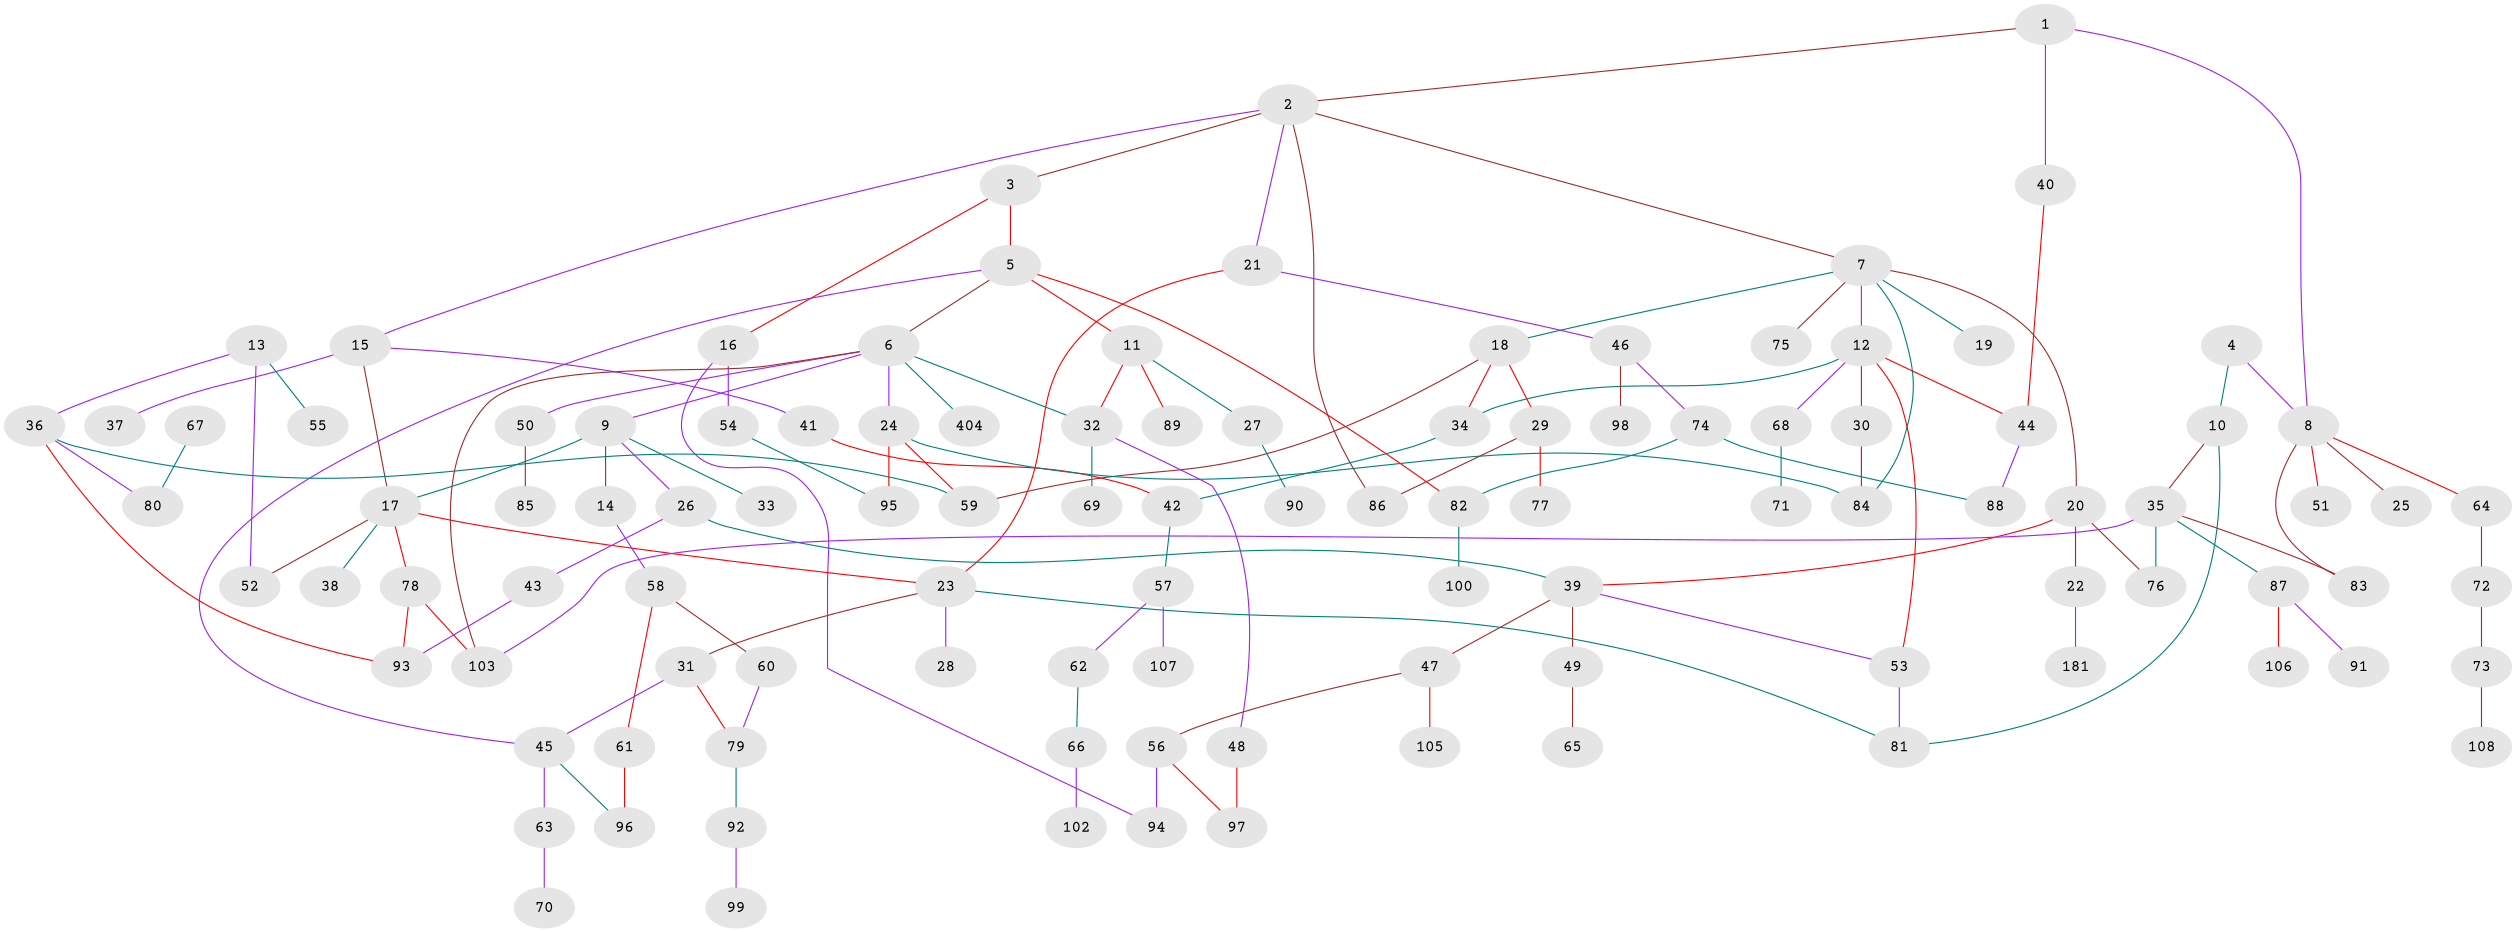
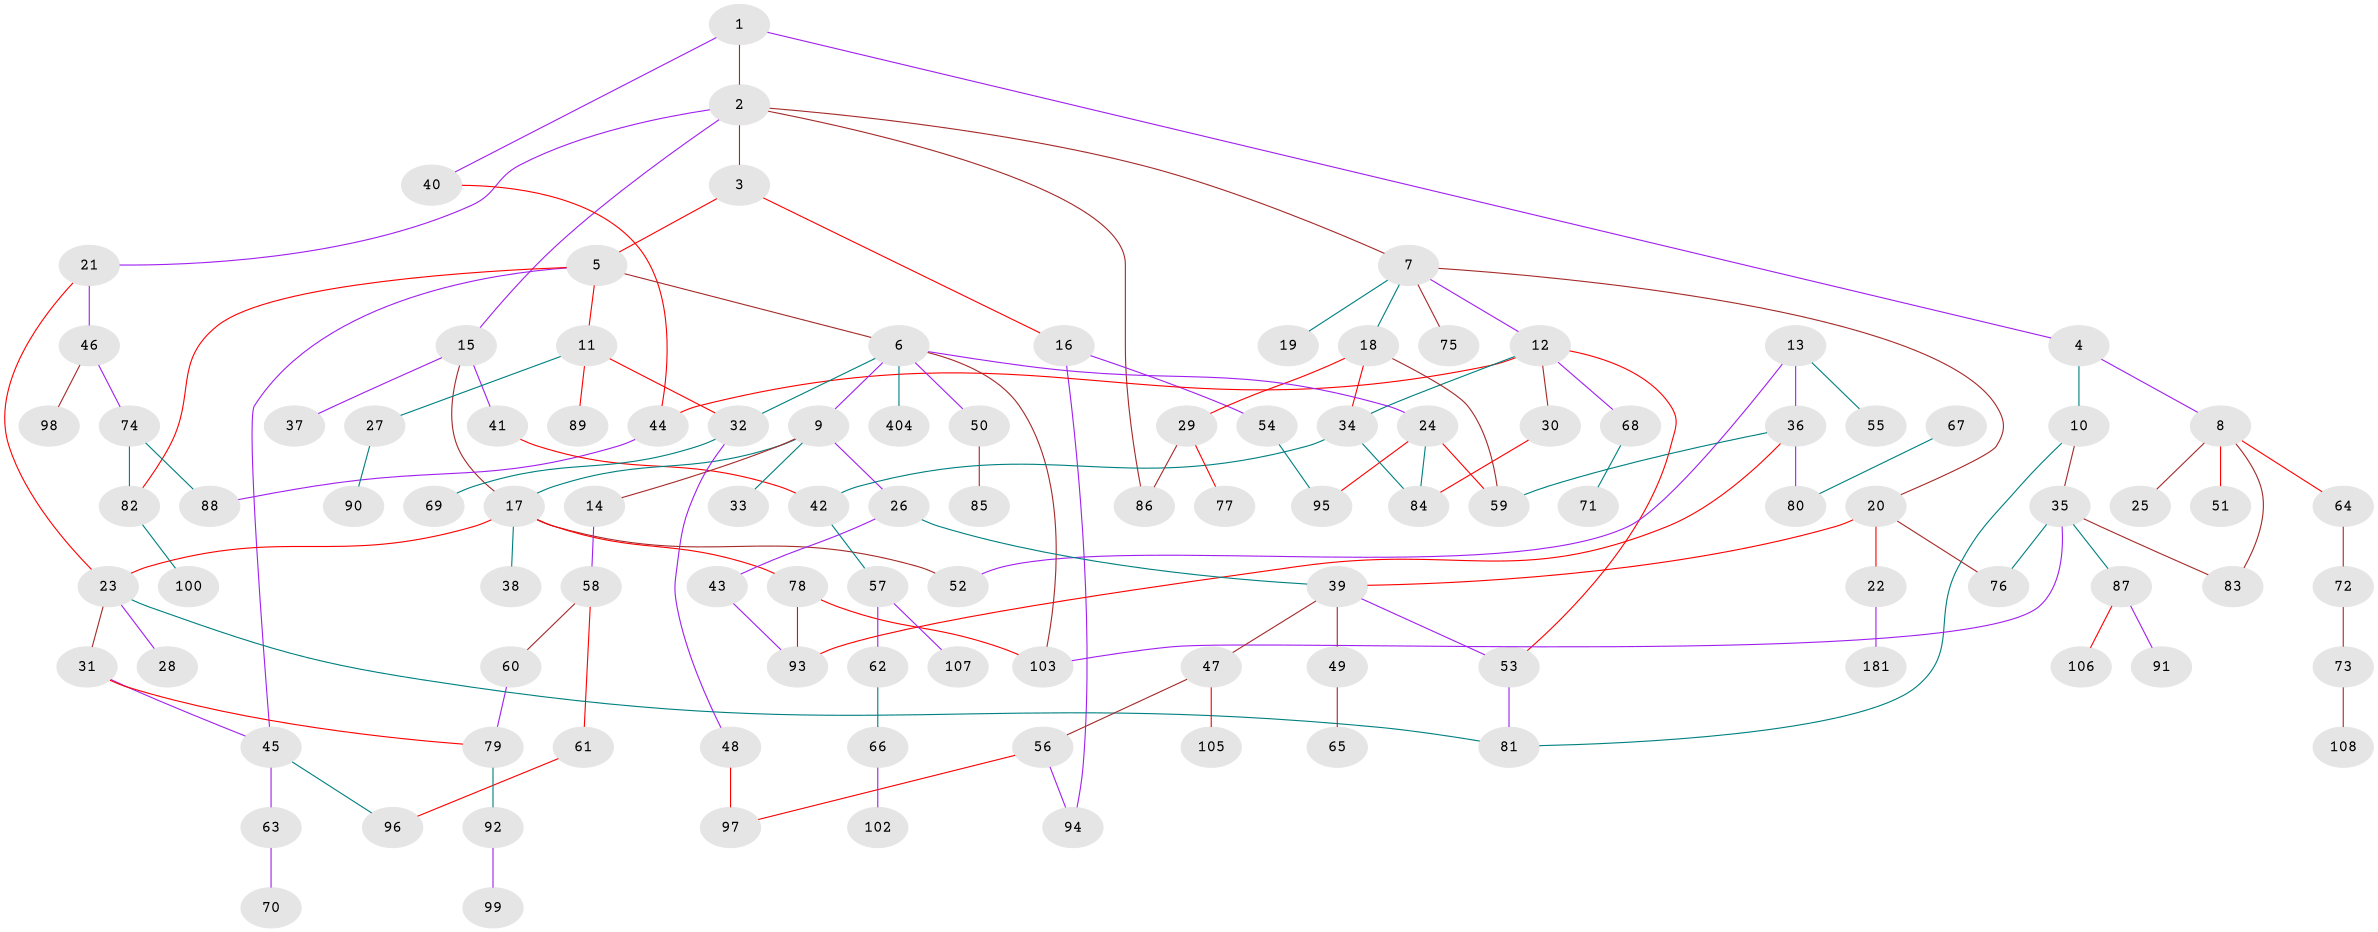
edge "1" -- "8": now "1" -- "4"
edge "7" -- "84": now "34" -- "84"
